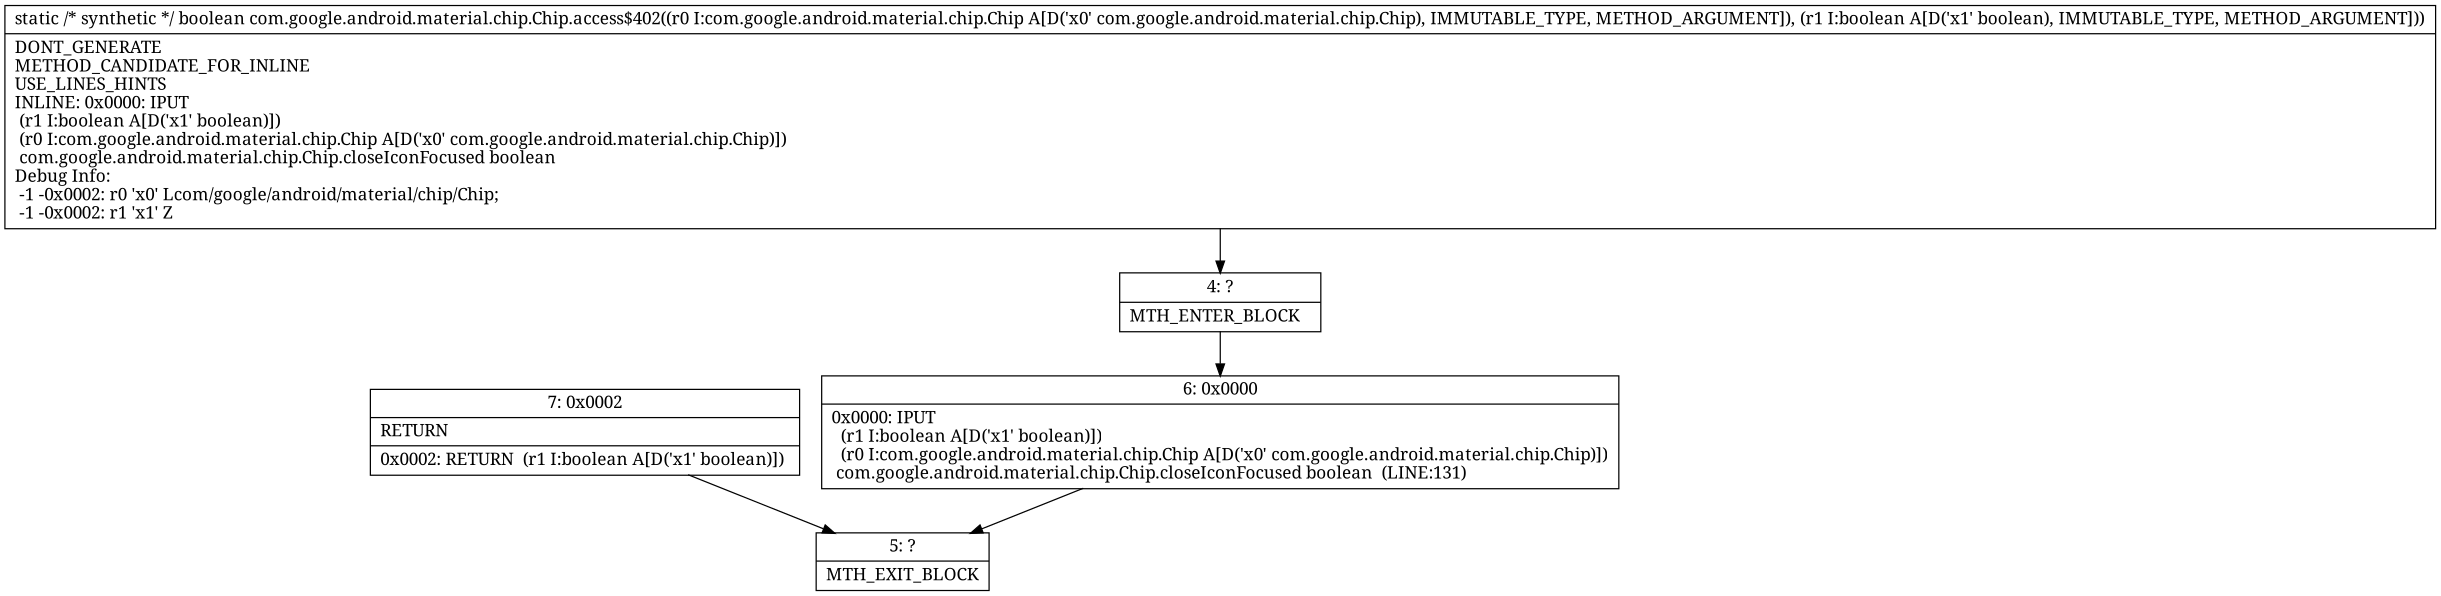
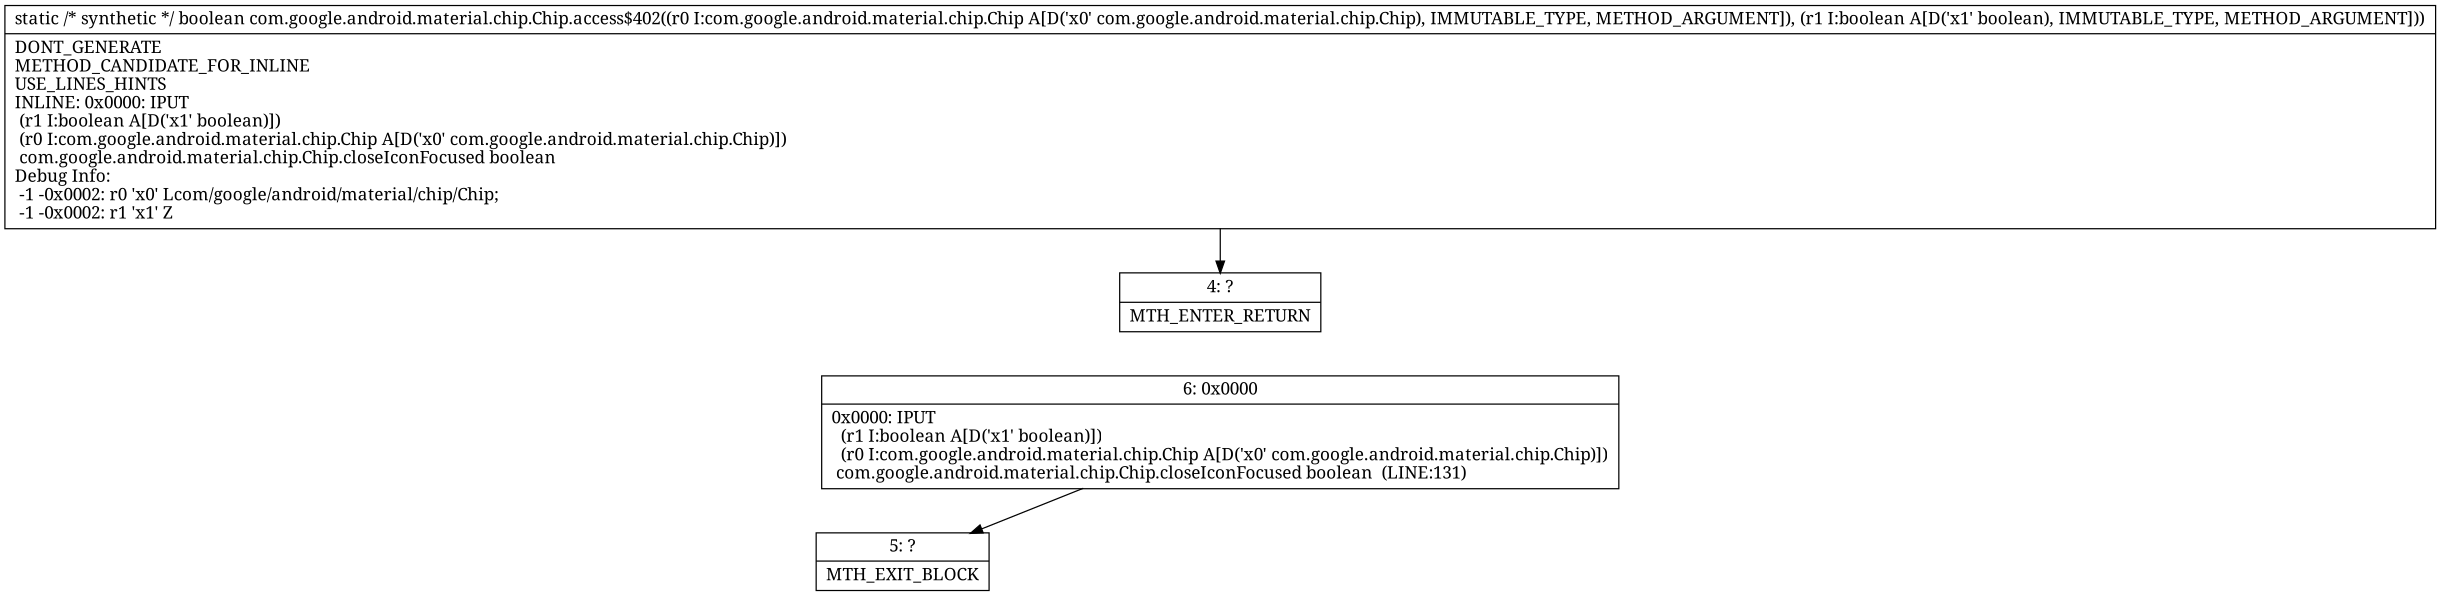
node "4: ?": text "MTH_ENTER_BLOCK" -> "MTH_ENTER_RETURN"
edge "4: ?" -> "6: 0x0000": removed
node "7: 0x0002": removed
